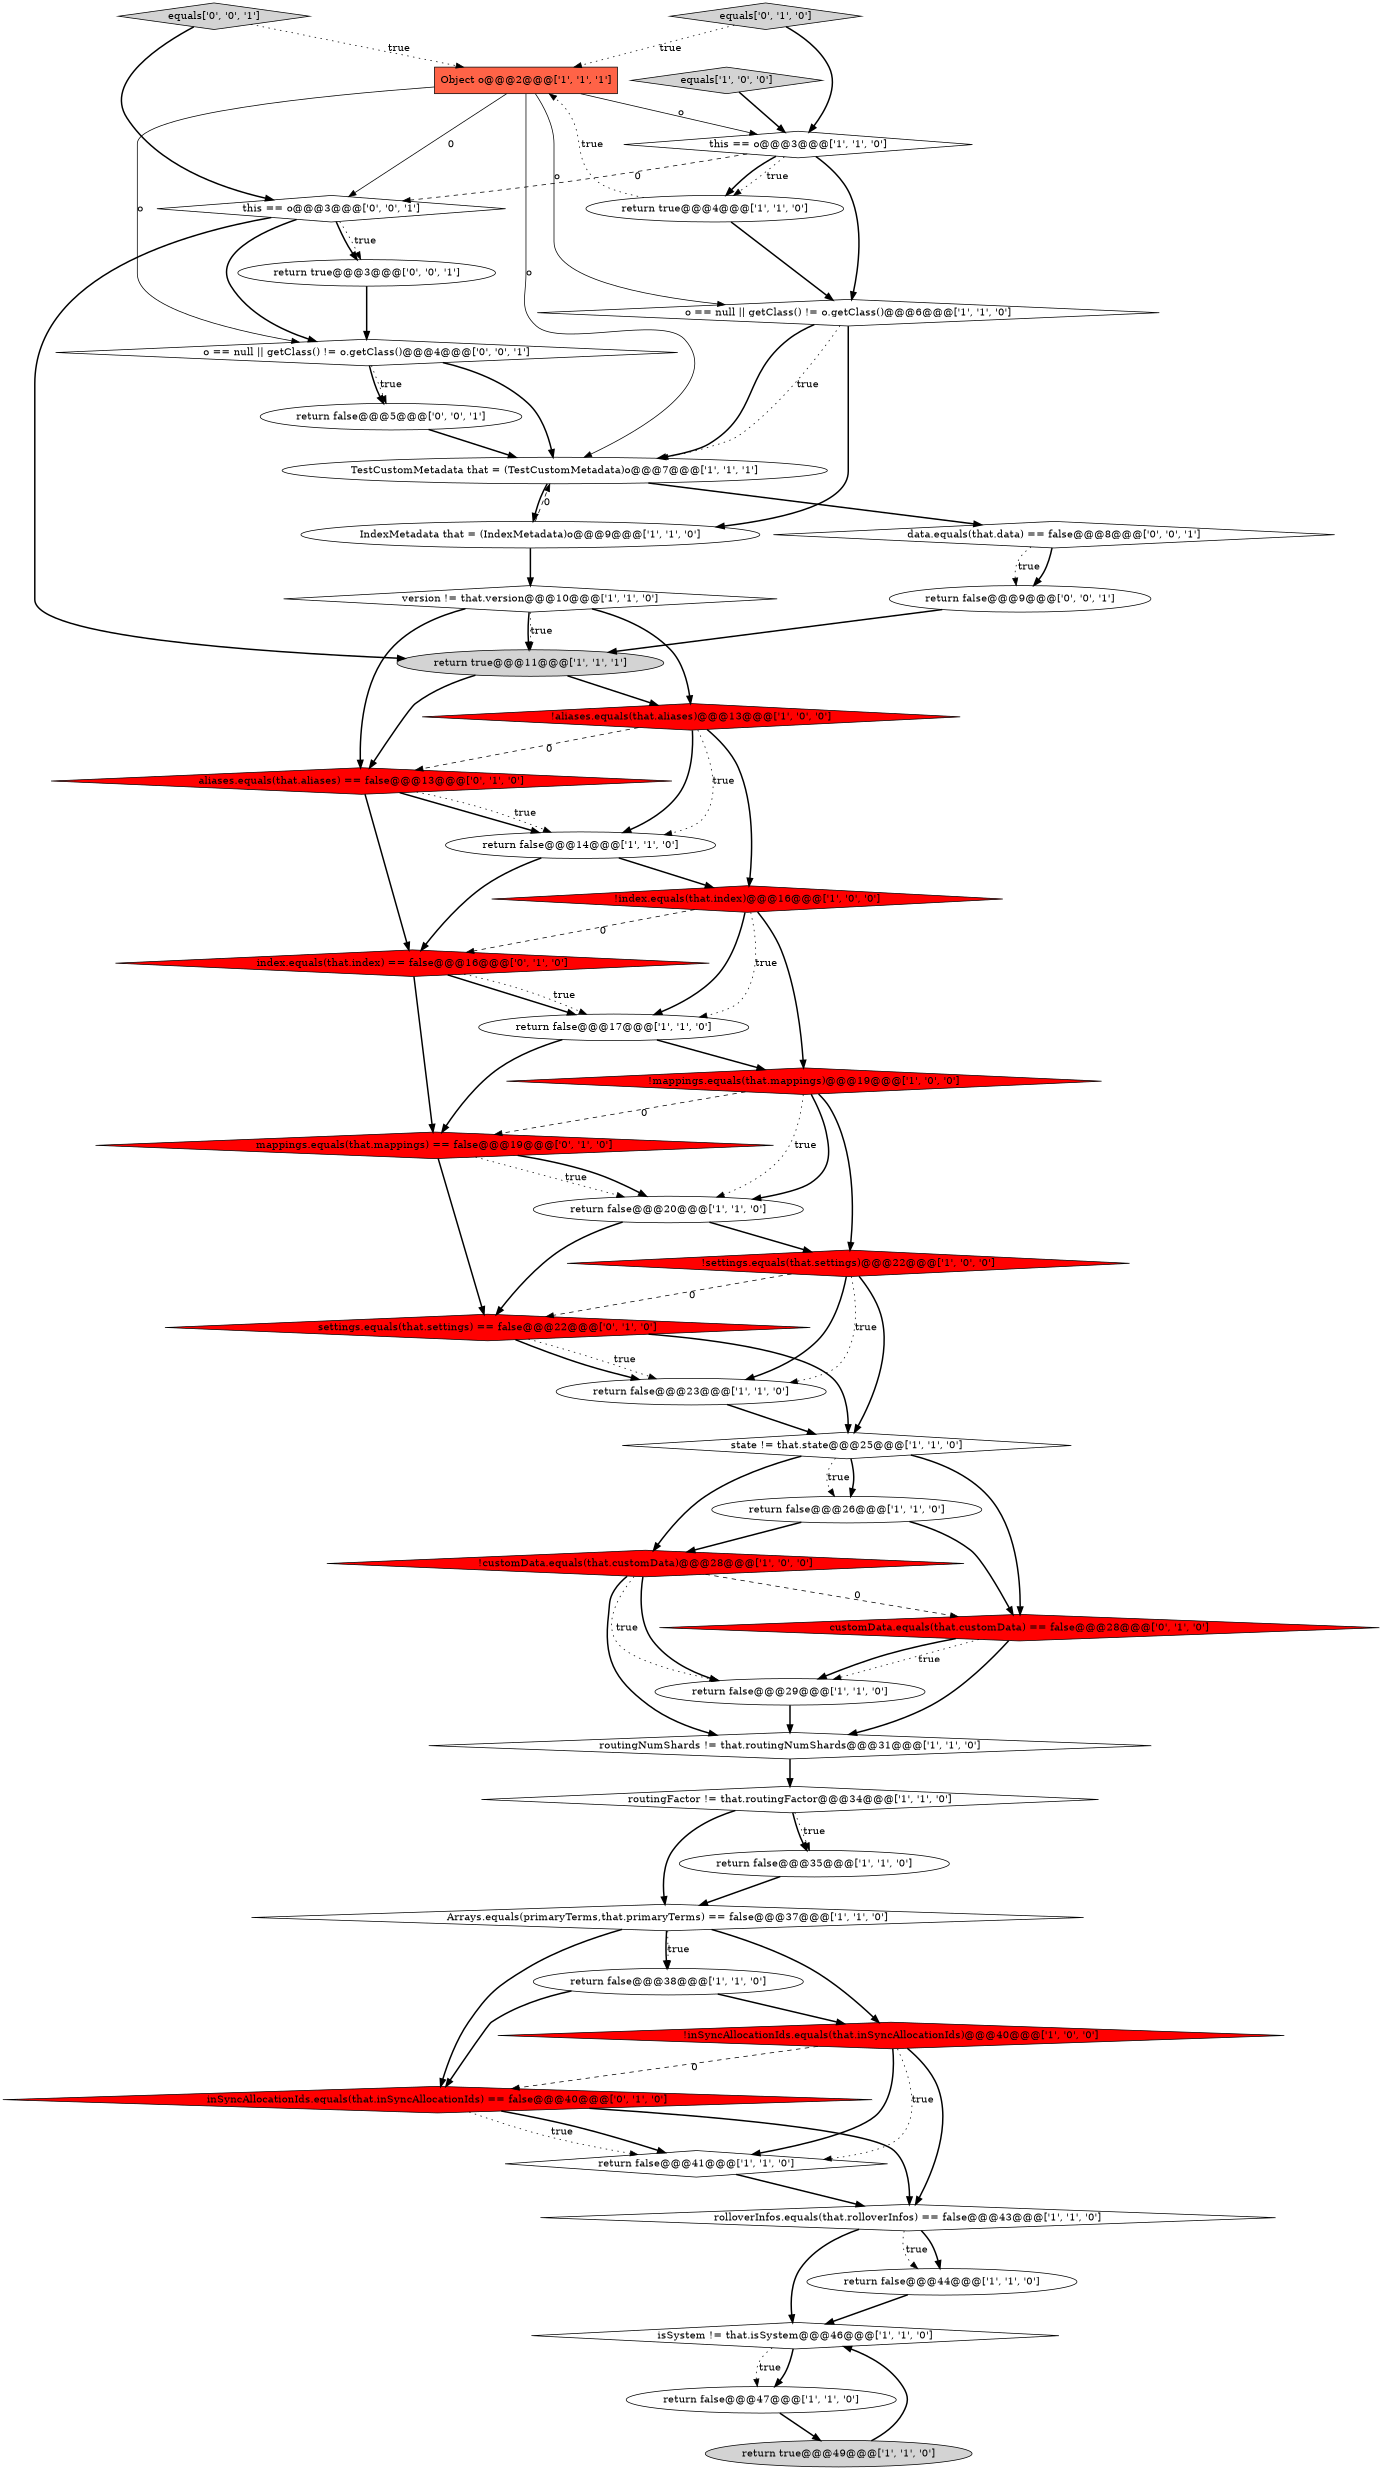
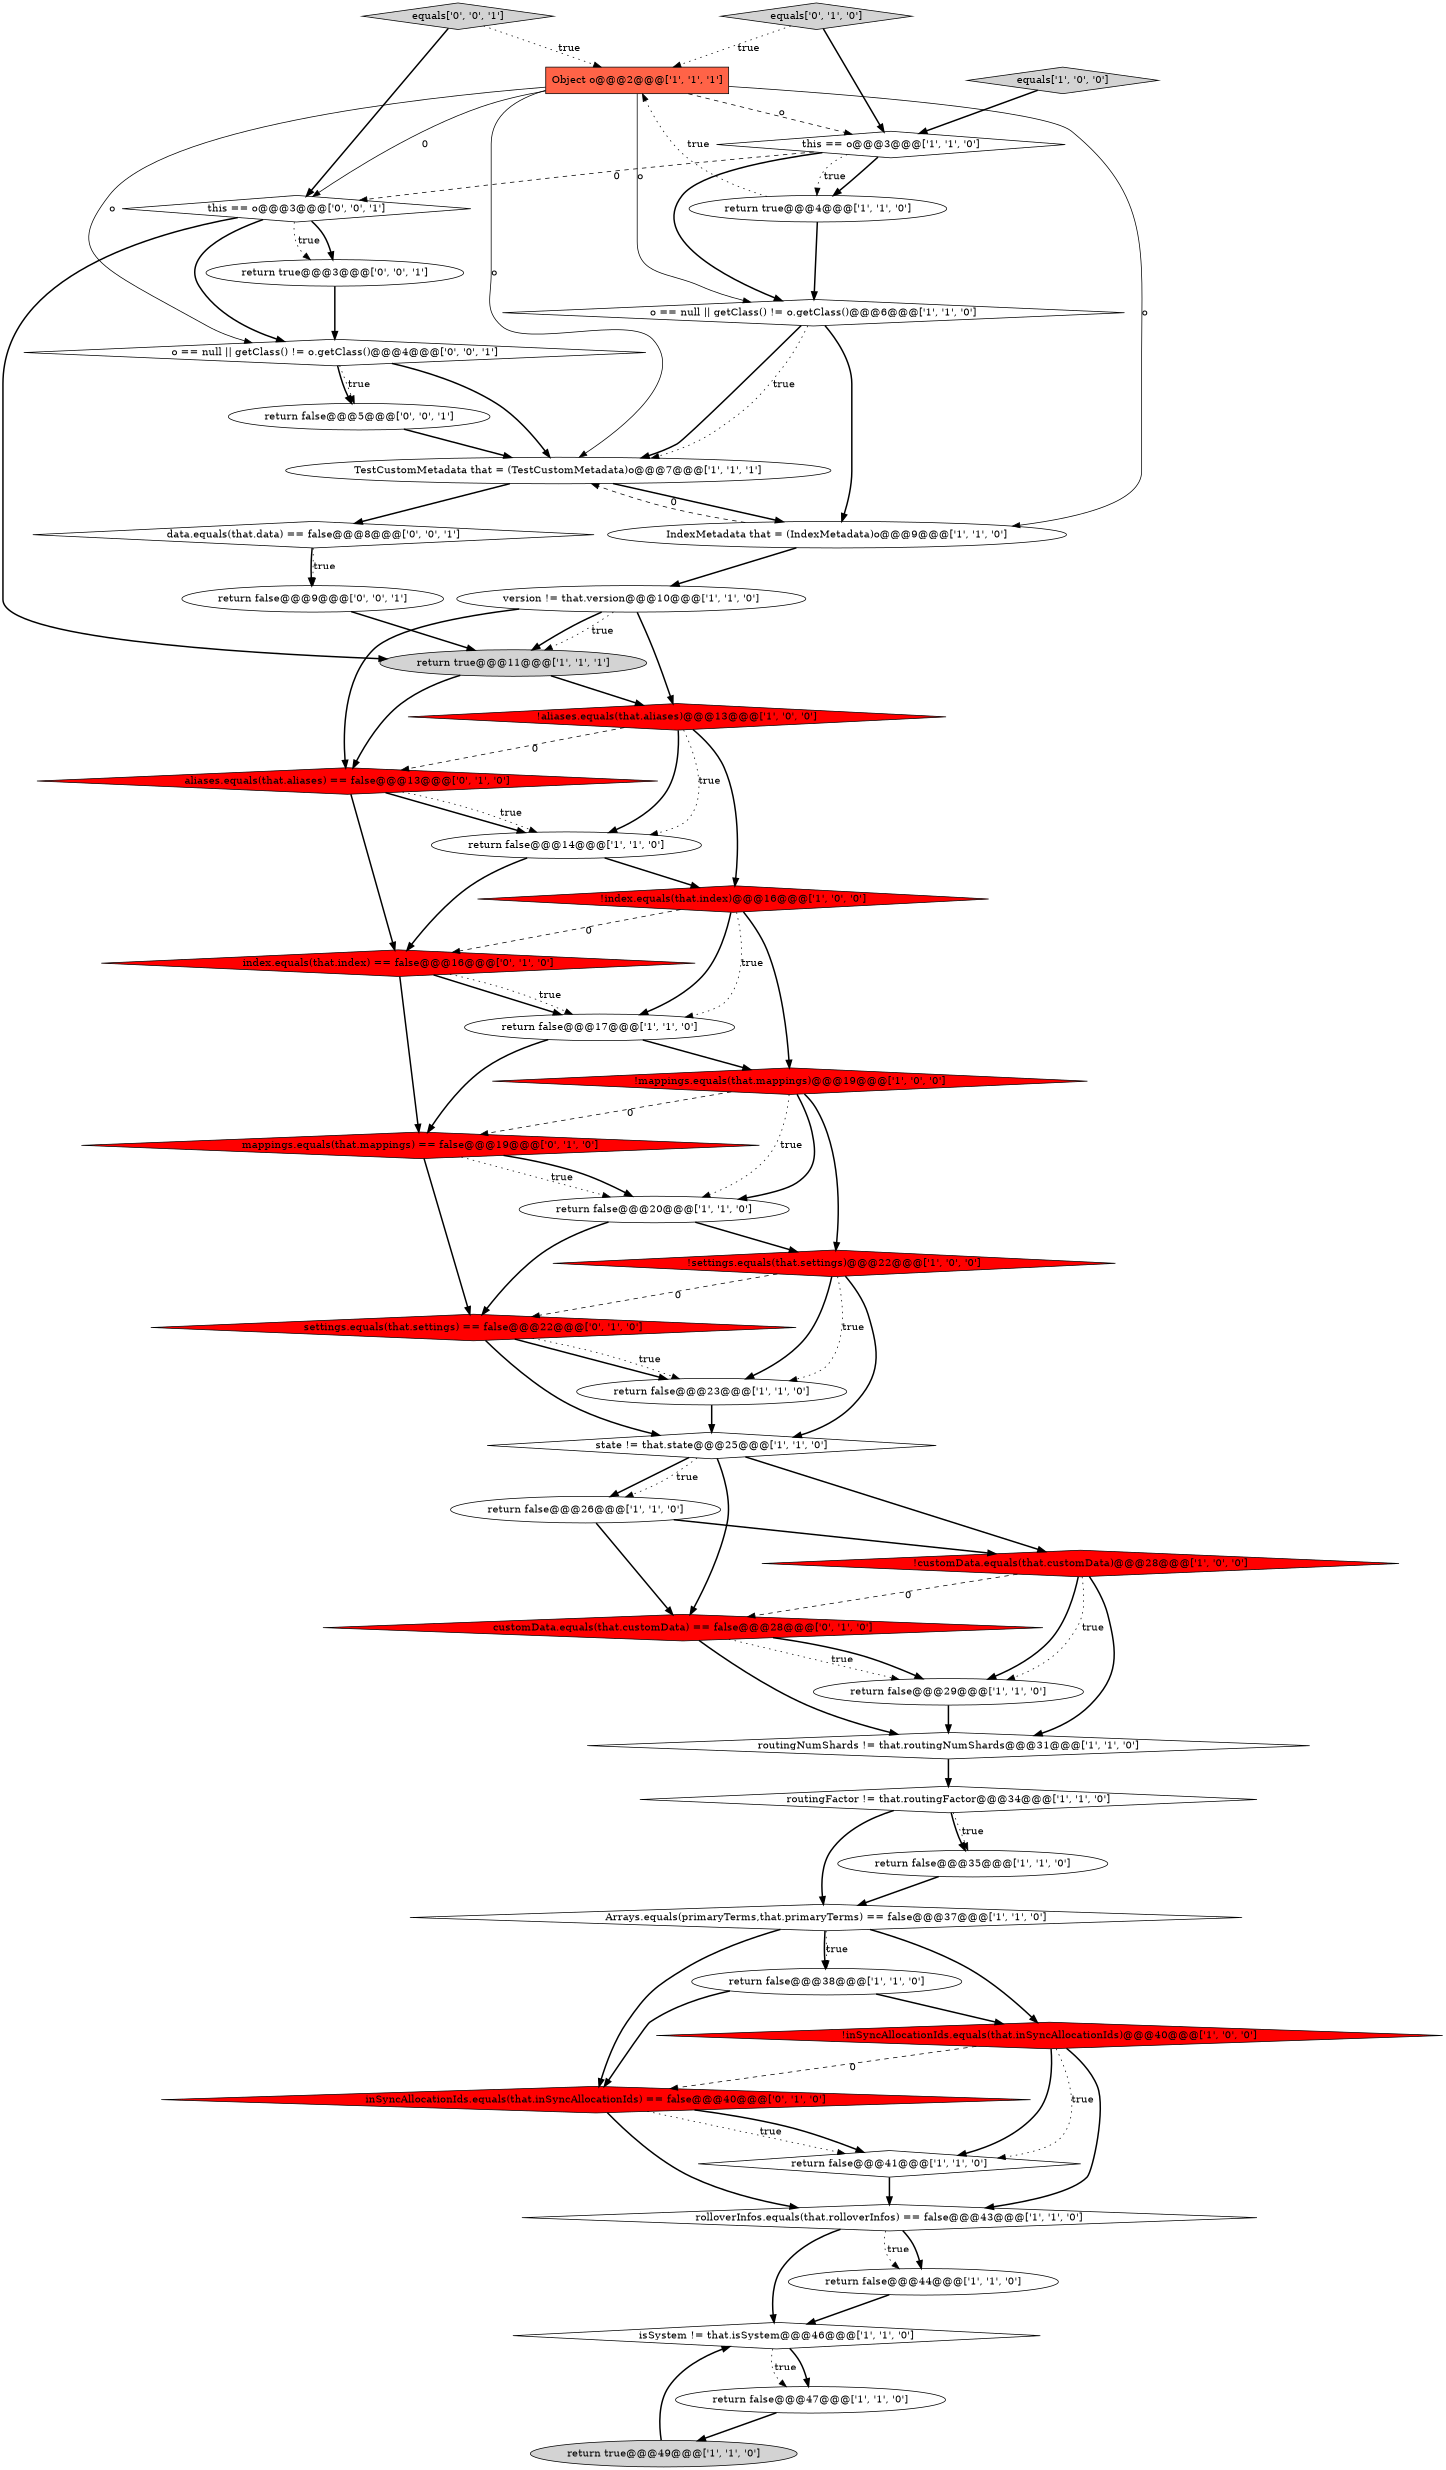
edge "Object o@@@2@@@['1', '1', '1']" -> "this == o@@@3@@@['1', '1', '0']": style solid -> dashed
edge "Object o@@@2@@@['1', '1', '1']" -> "IndexMetadata that = (IndexMetadata)o@@@9@@@['1', '1', '0']": added, label "o"
node "version != that.version@@@10@@@['1', '1', '0']": shape diamond -> ellipse
